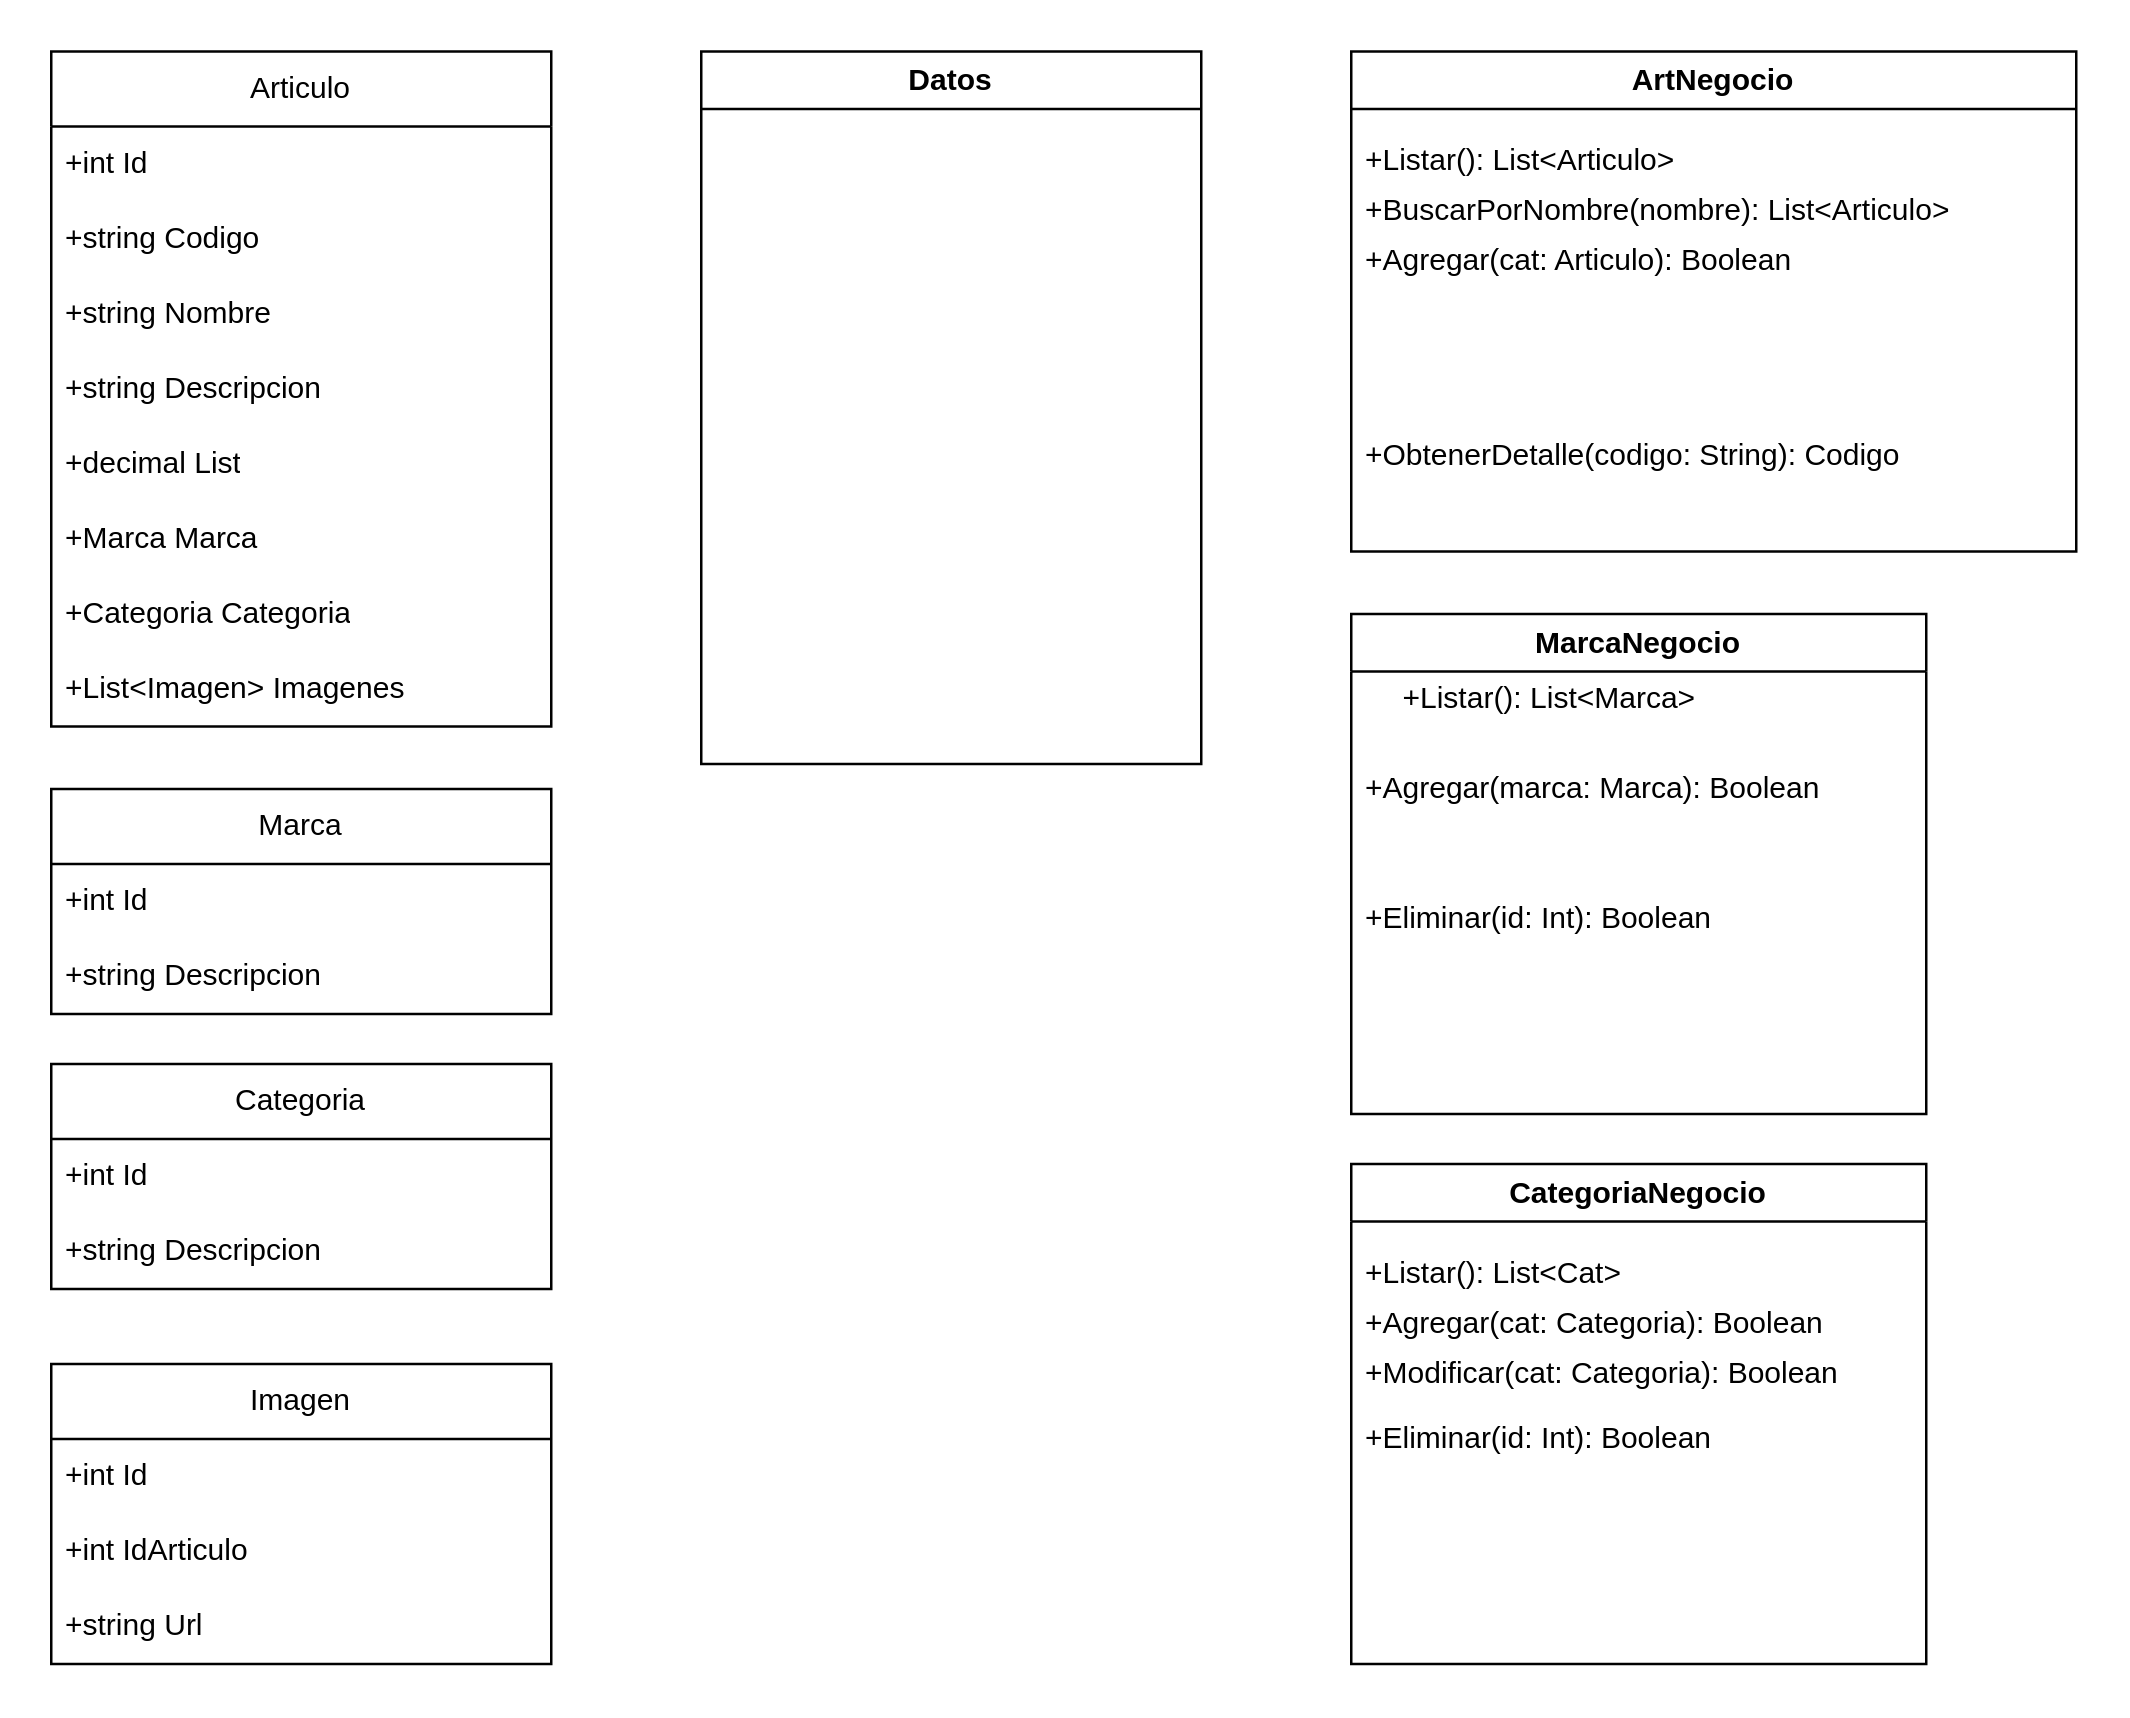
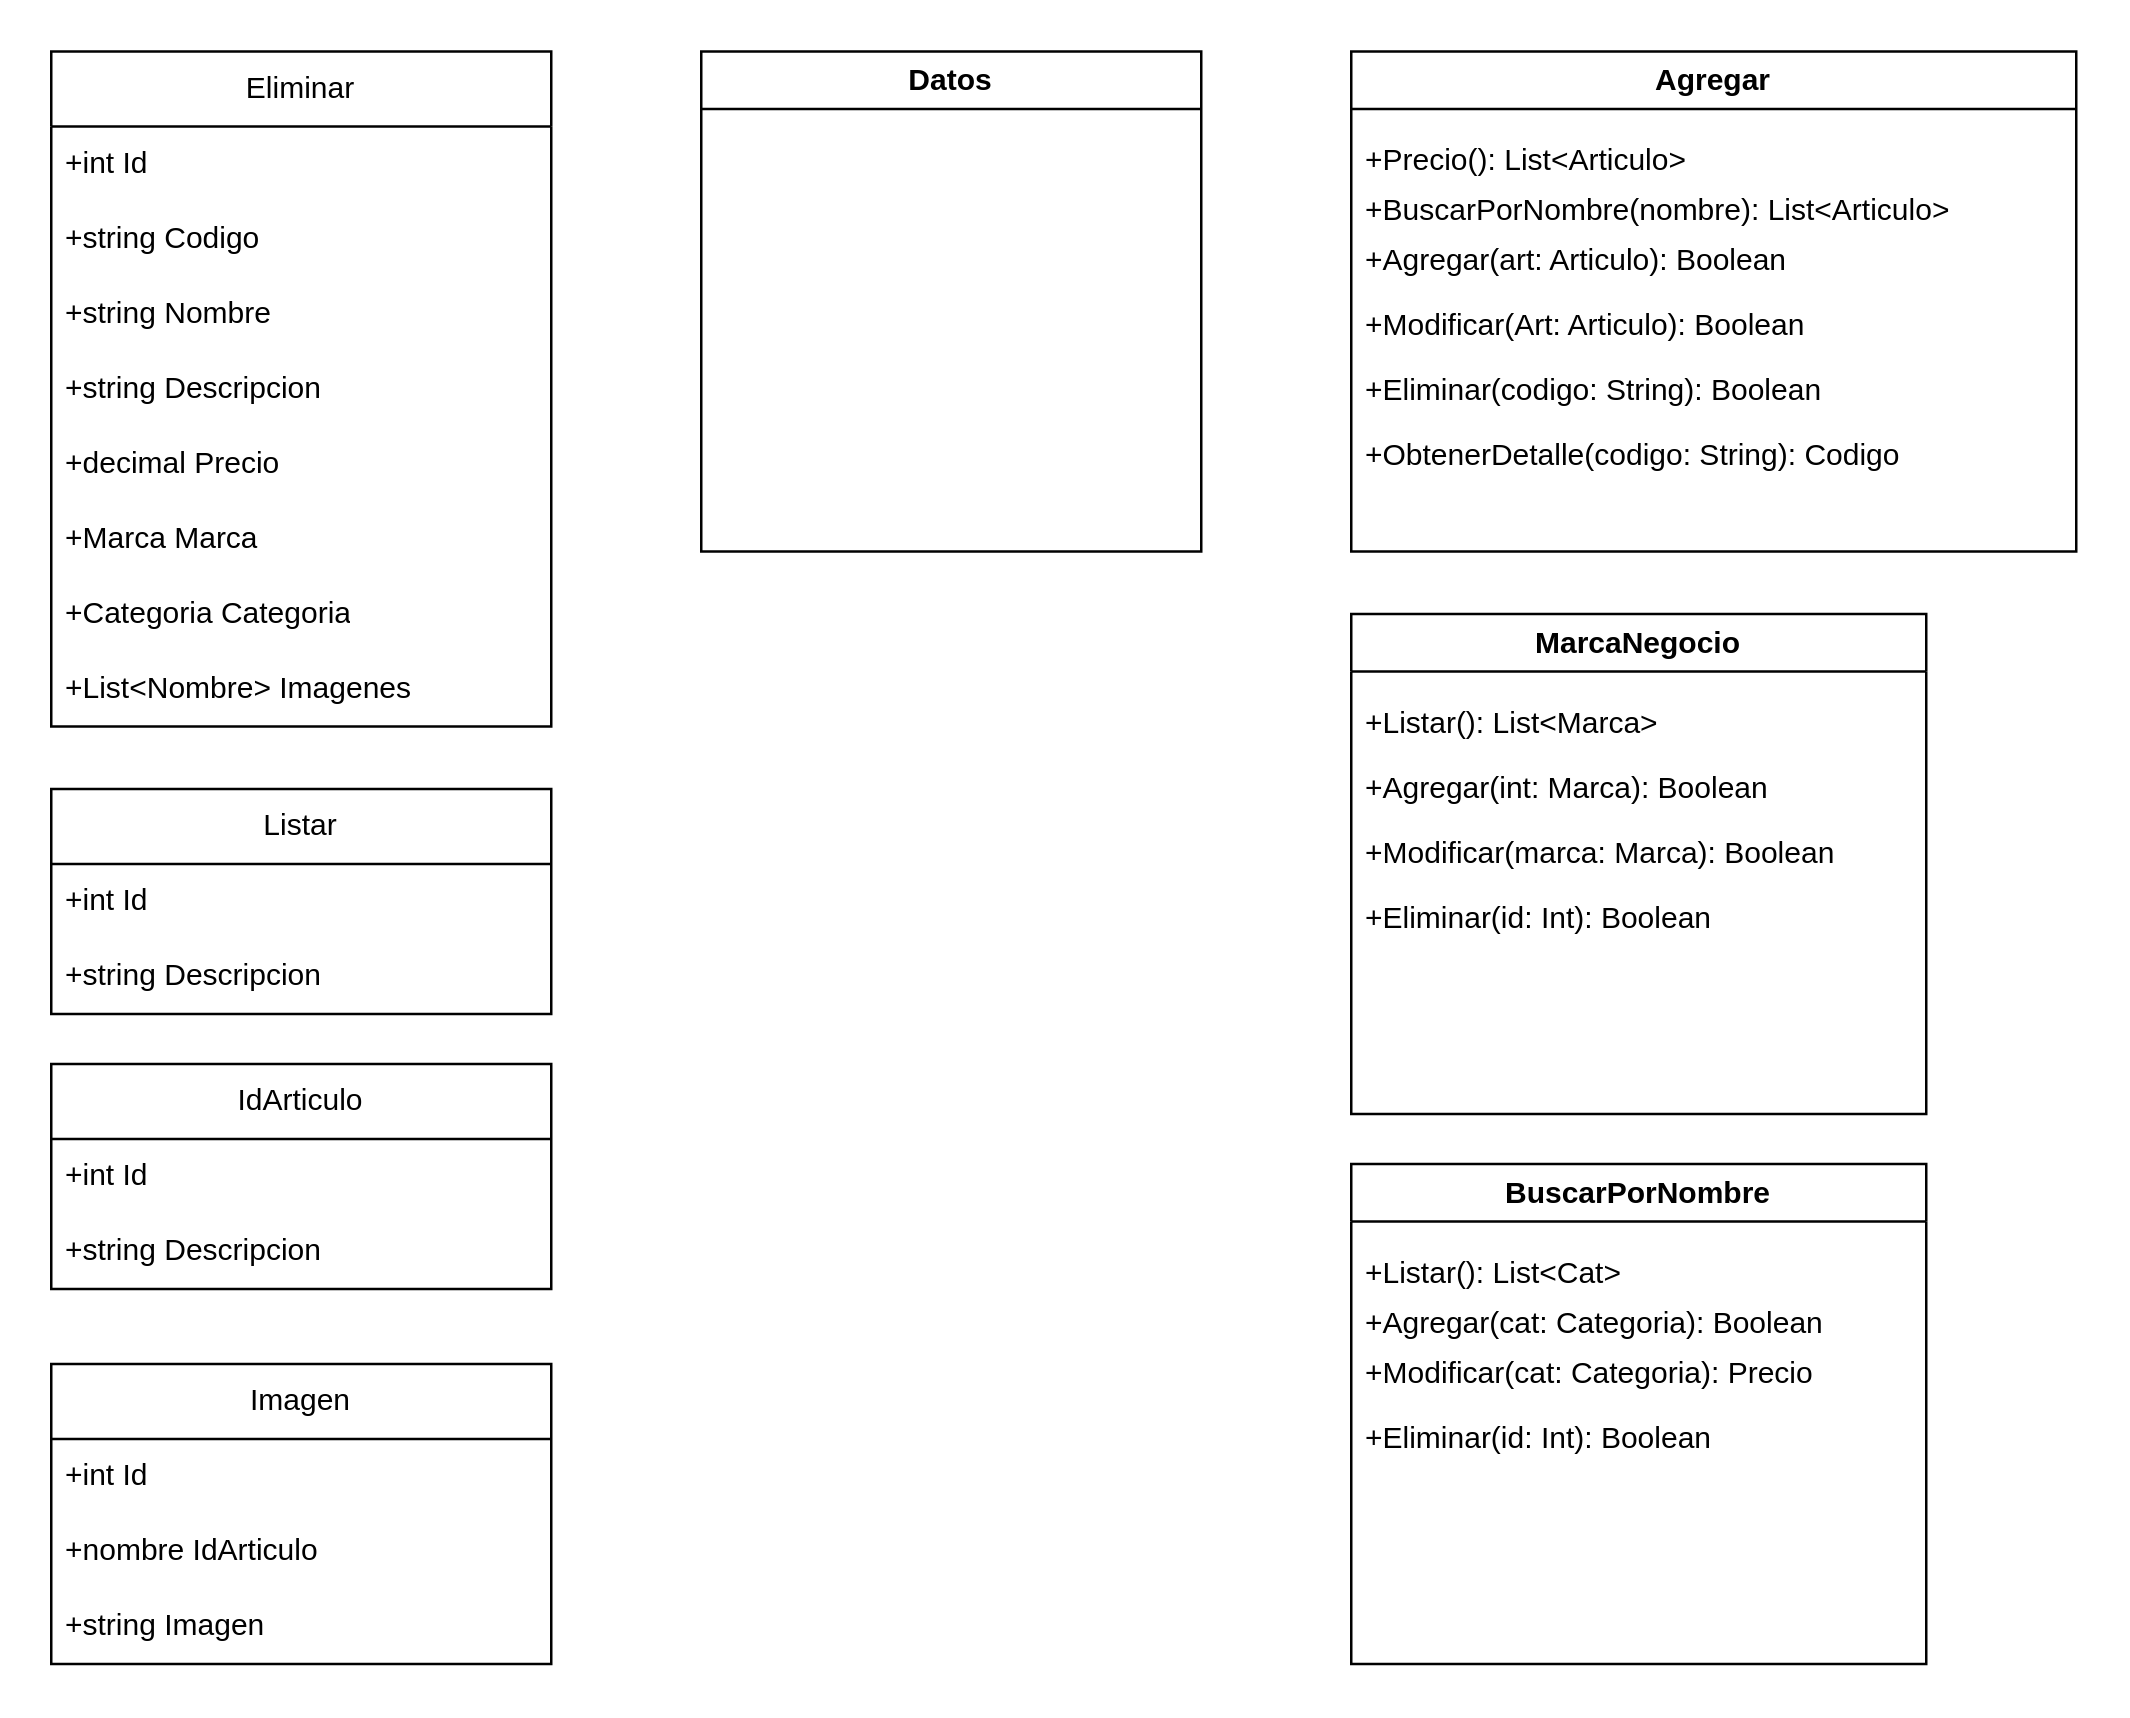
node "ArtNegocio": label "ArtNegocio" -> "Agregar"
node "Articulo": label "Articulo" -> "Eliminar"
node "+Listar(): List<Articulo>": label "+Listar(): List<Articulo>" -> "+Precio(): List<Articulo>"
node "+Agregar(cat: Articulo): Boolean": label "+Agregar(cat: Articulo): Boolean" -> "+Agregar(art: Articulo): Boolean"
node "+Modificar(Art: Articulo): Boolean": added
node "+Eliminar(codigo: String): Boolean": added
node "Datos": size 500x713 -> 500x500
node "+decimal List": label "+decimal List" -> "+decimal Precio"
node "+List<Imagen> Imagenes": label "+List<Imagen> Imagenes" -> "+List<Nombre> Imagenes"
node "+Listar(): List<Marca>": moved (1589, 696) -> (1551, 721)
node "+Agregar(marca: Marca): Boolean": label "+Agregar(marca: Marca): Boolean" -> "+Agregar(int: Marca): Boolean"
node "Marca": label "Marca" -> "Listar"
node "+Modificar(marca: Marca): Boolean": added
node "Categoria": label "Categoria" -> "IdArticulo"
node "CategoriaNegocio": label "CategoriaNegocio" -> "BuscarPorNombre"
node "+Modificar(cat: Categoria): Boolean": label "+Modificar(cat: Categoria): Boolean" -> "+Modificar(cat: Categoria): Precio"
node "+int IdArticulo": label "+int IdArticulo" -> "+nombre IdArticulo"
node "+string Url": label "+string Url" -> "+string Imagen"
